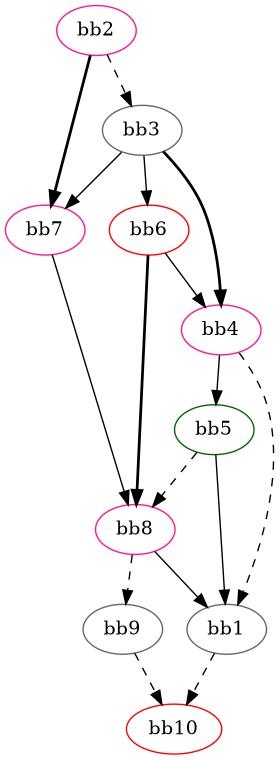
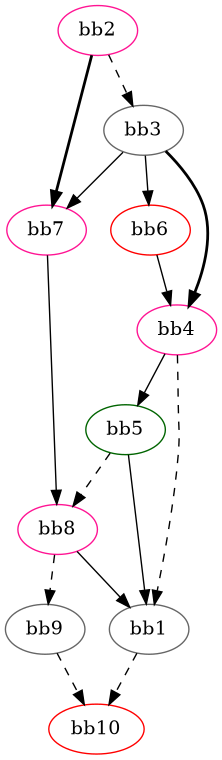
edge "bb6" -> "bb8": removed
